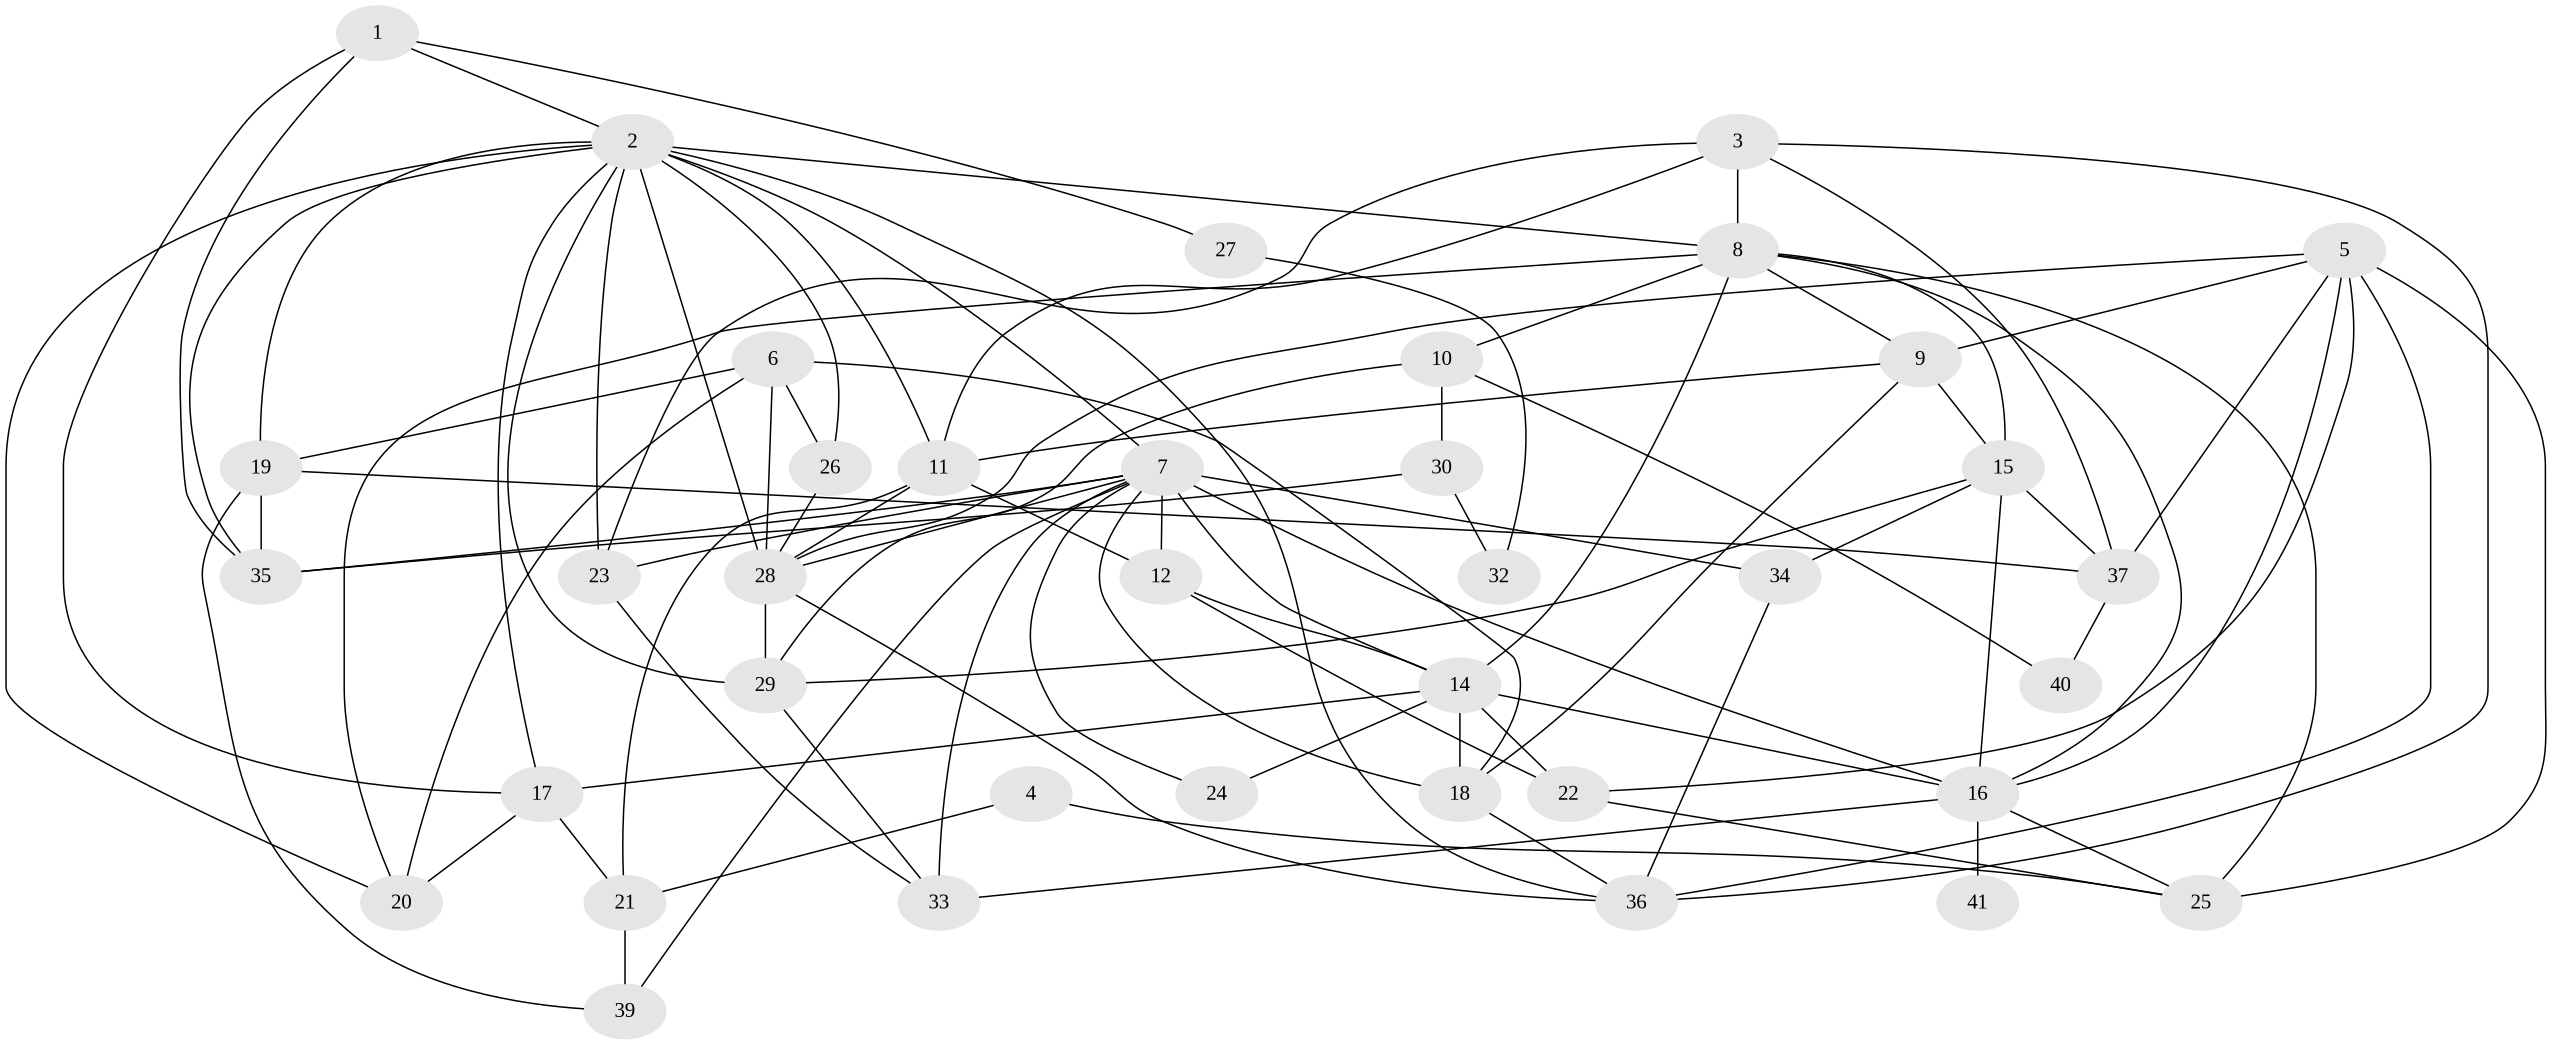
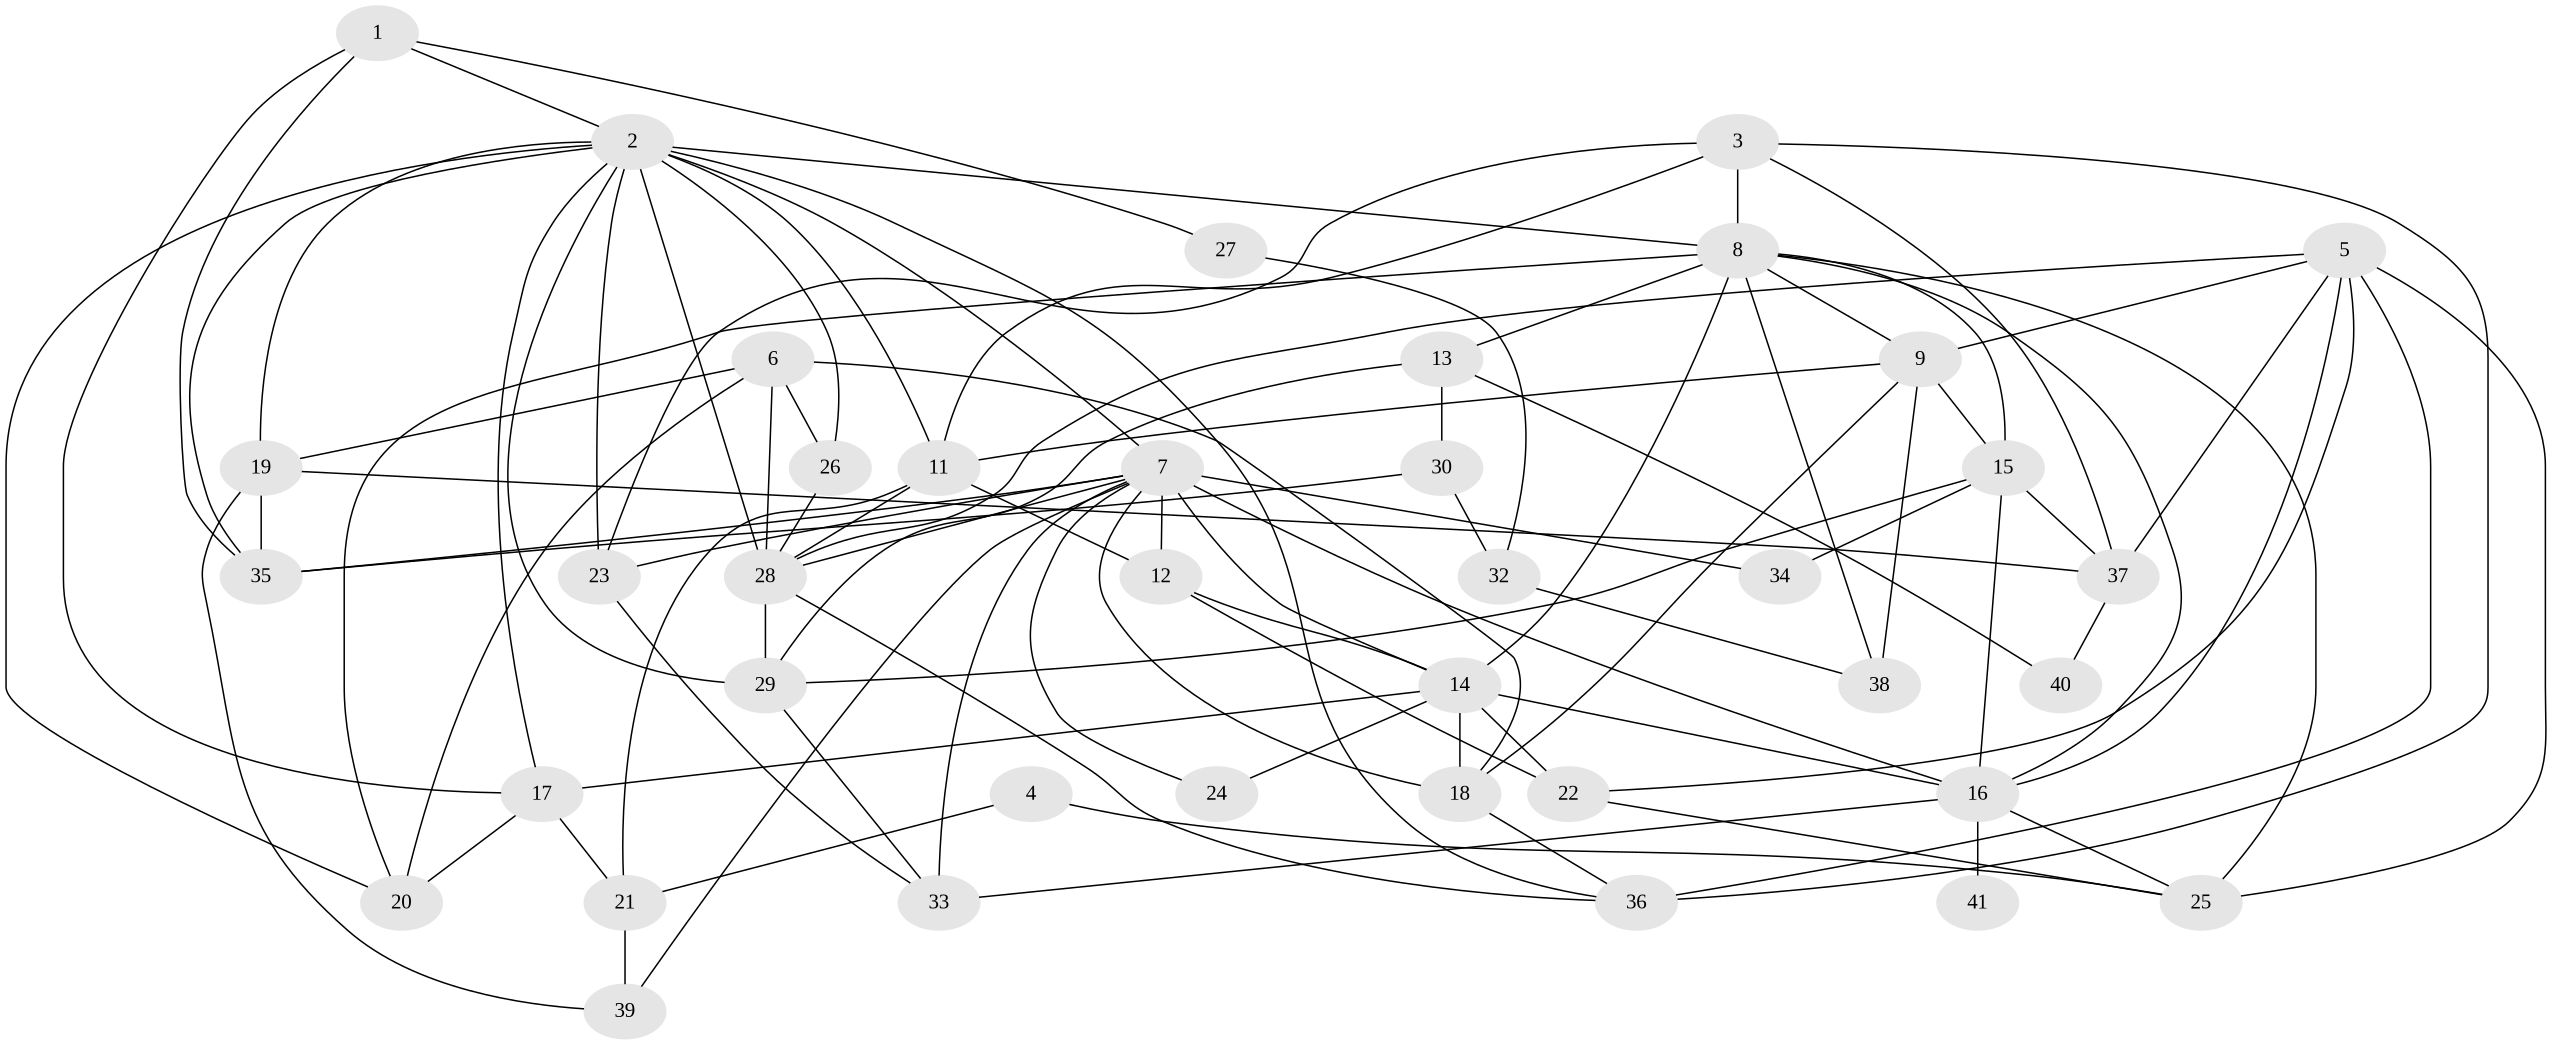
node "10": label "10" -> "13"
node "38": added
edge "34" -- "36": removed
